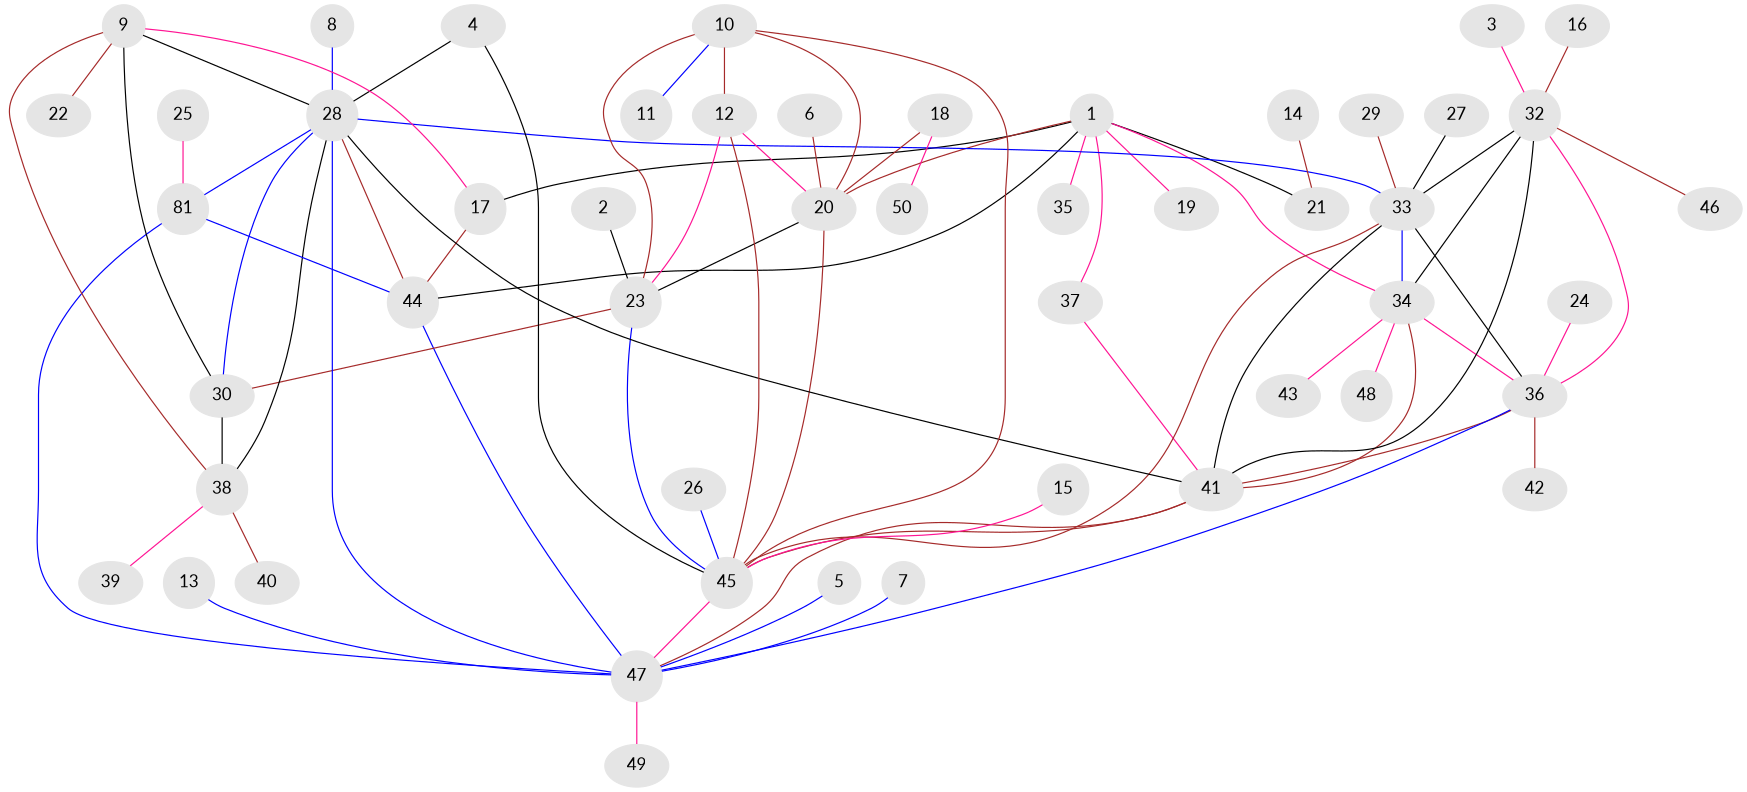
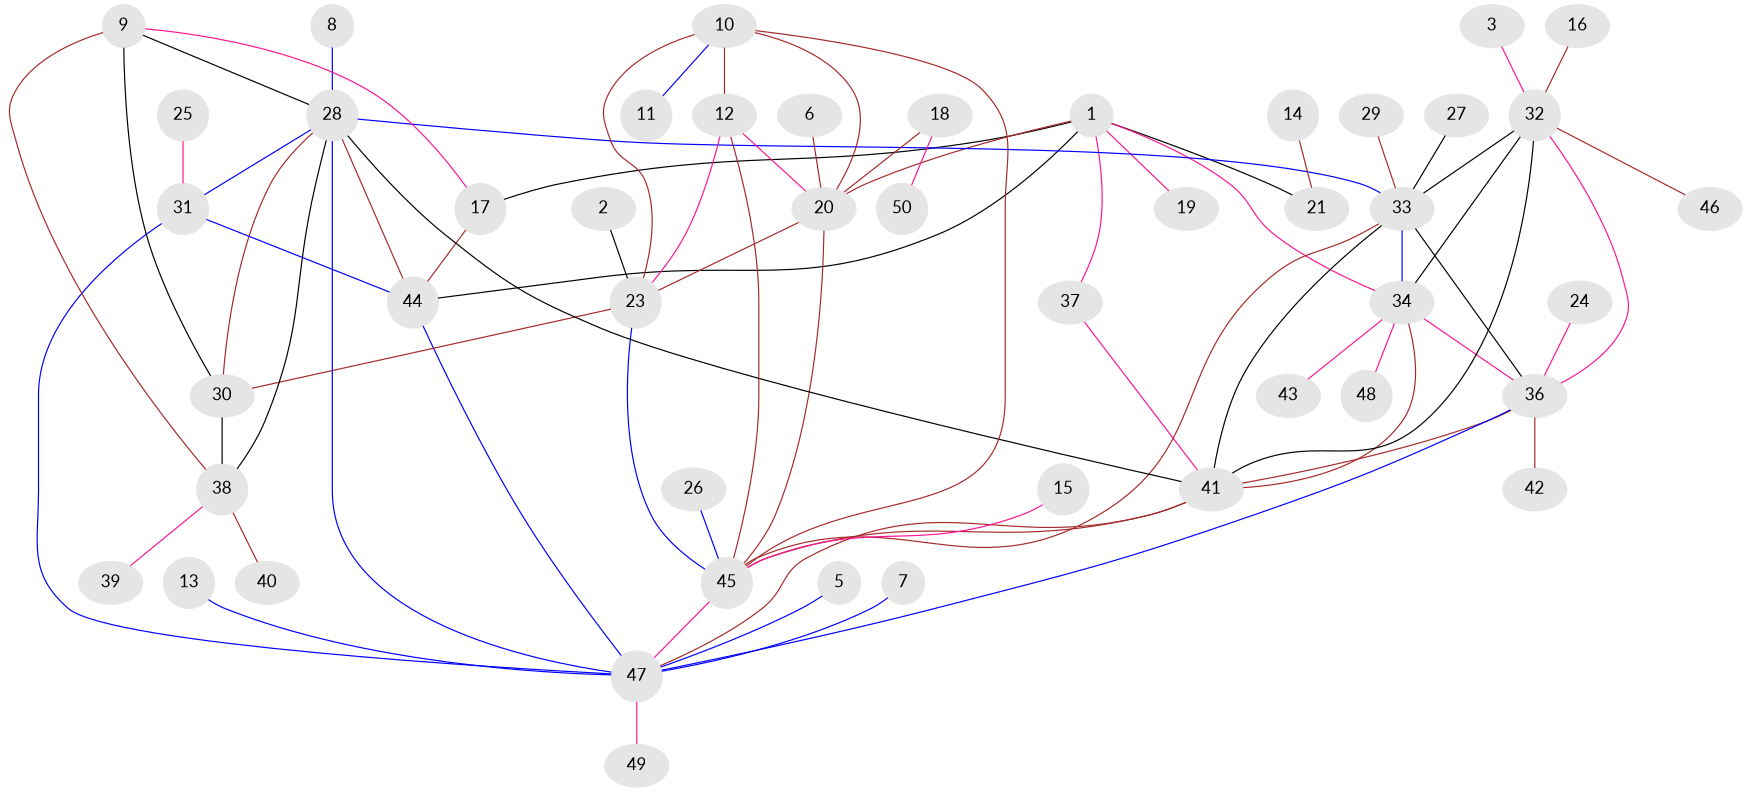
node "4": removed
node "22": removed
node "81": label "81" -> "31"
node "35": removed
edge "28" -- "30": color blue -> brown
edge "20" -- "23": color black -> brown
